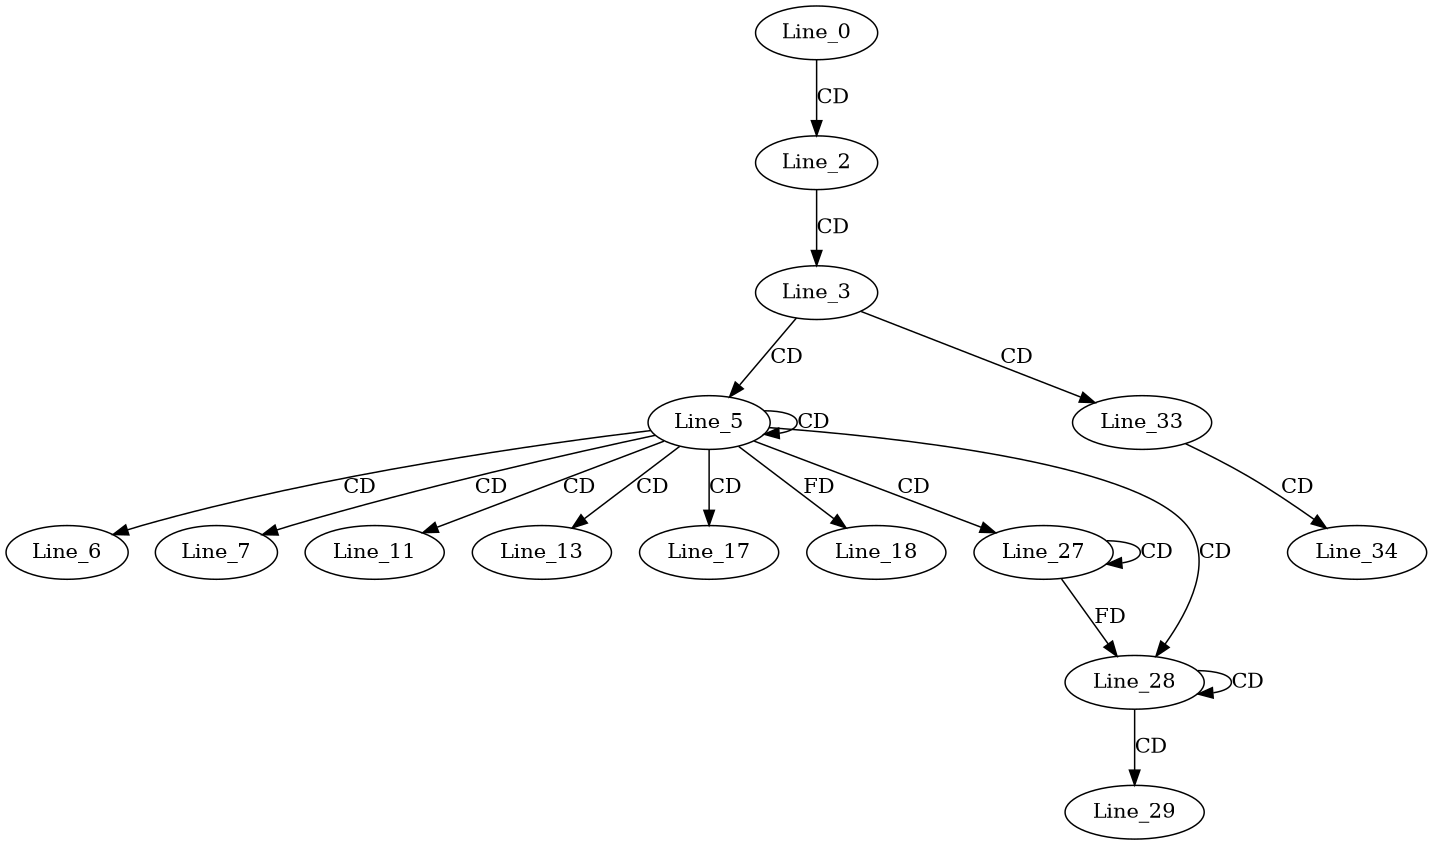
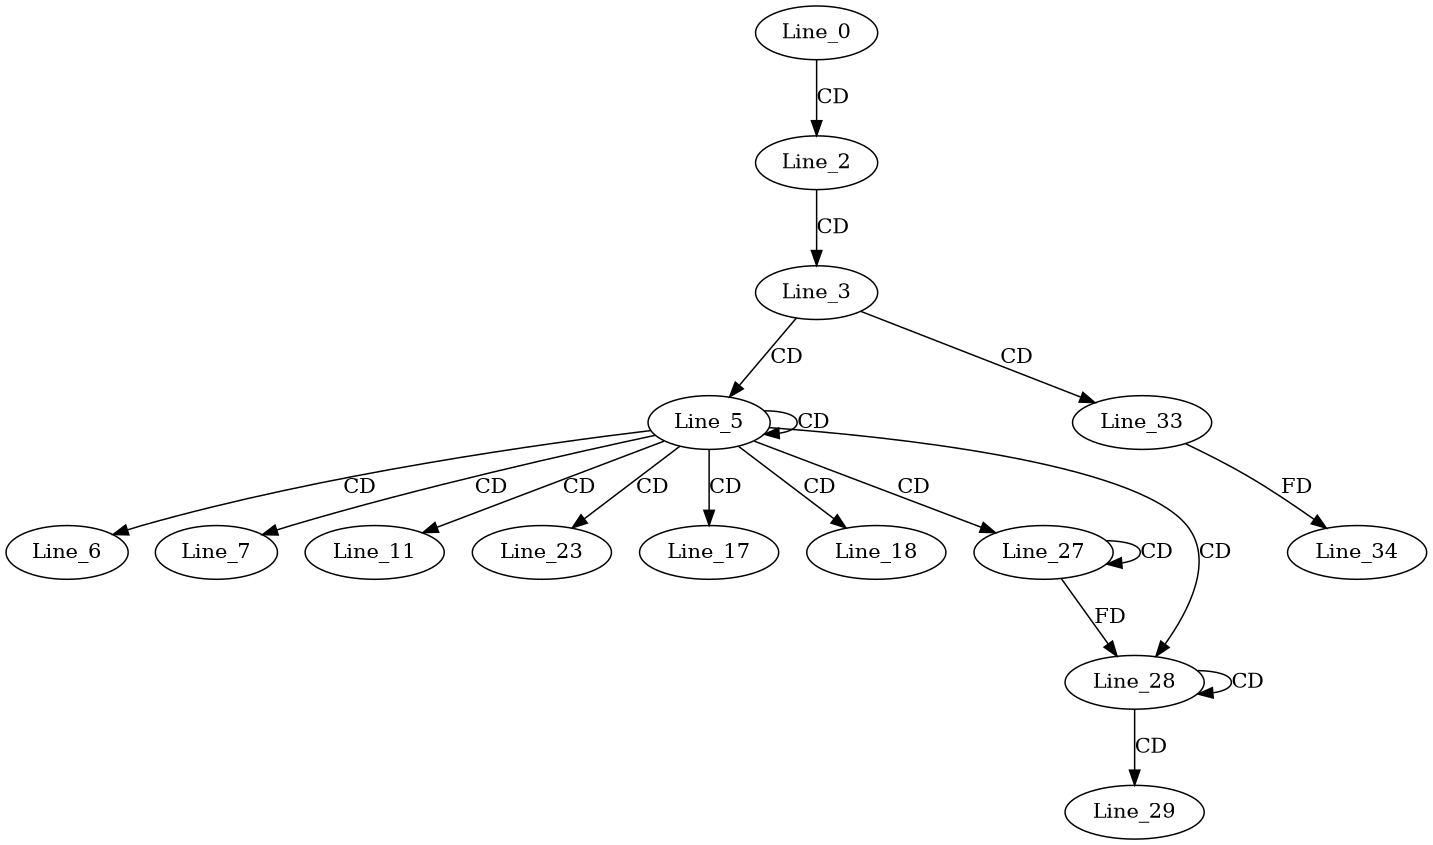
edge "Line_5" -> "Line_18": label "FD" -> "CD"
edge "Line_33" -> "Line_34": label "CD" -> "FD"
node "Line_13": label "Line_13" -> "Line_23"
